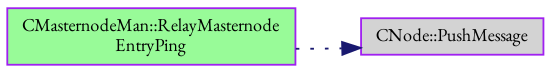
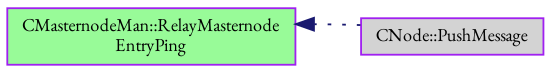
edge "CMasternodeMan::RelayMasternode EntryPing" -> "CNode::PushMessage": reversed
